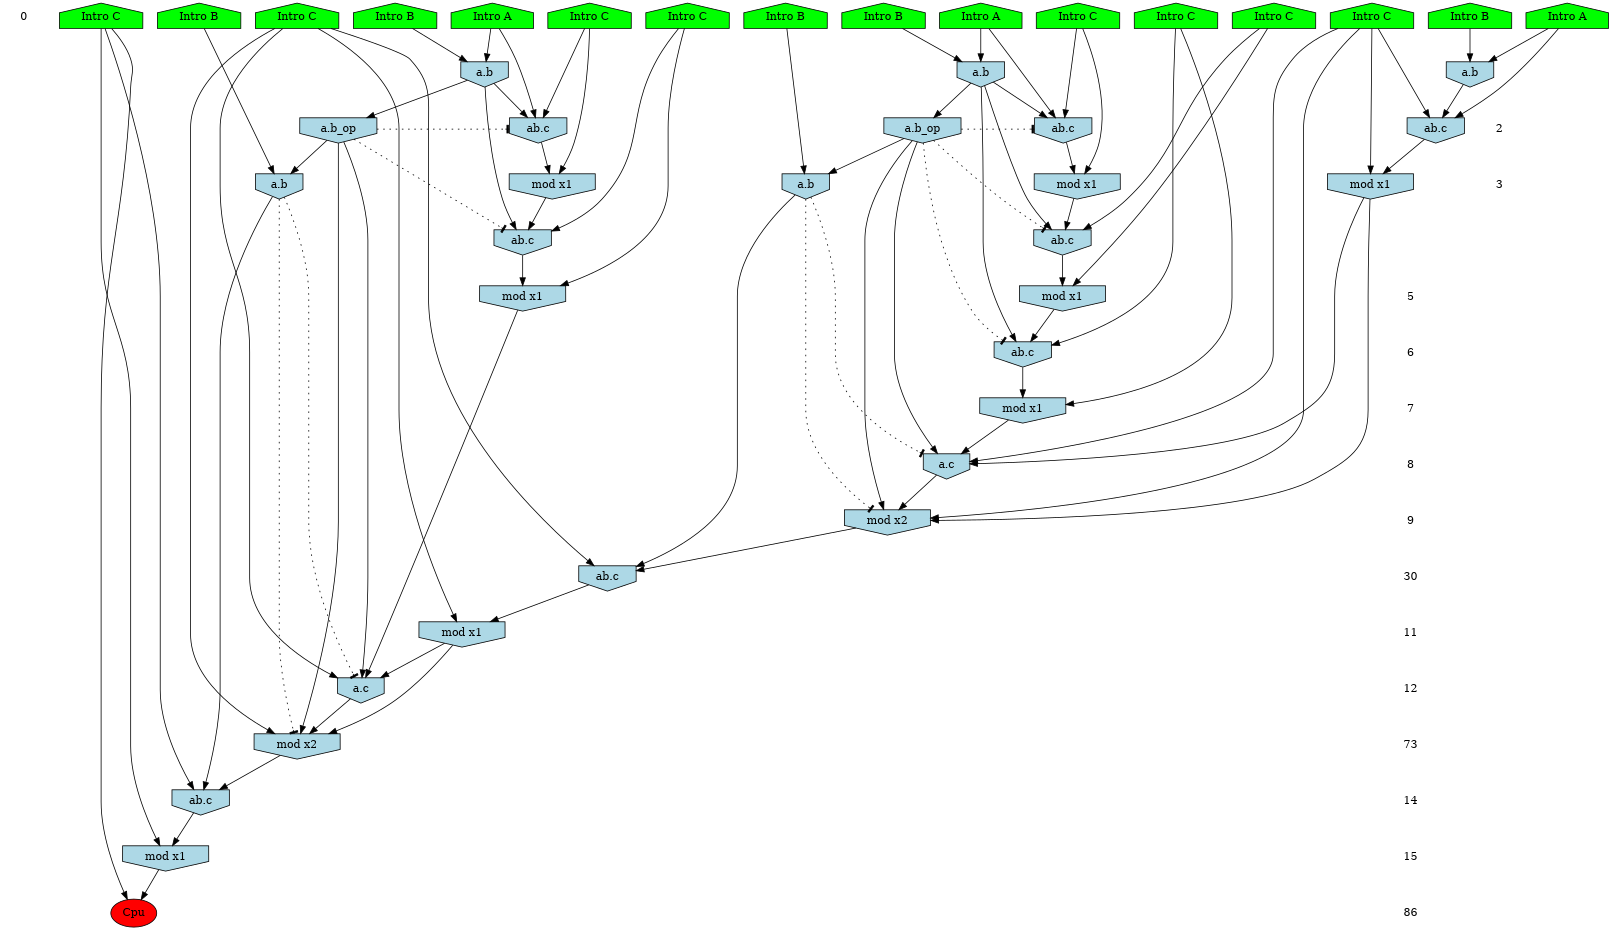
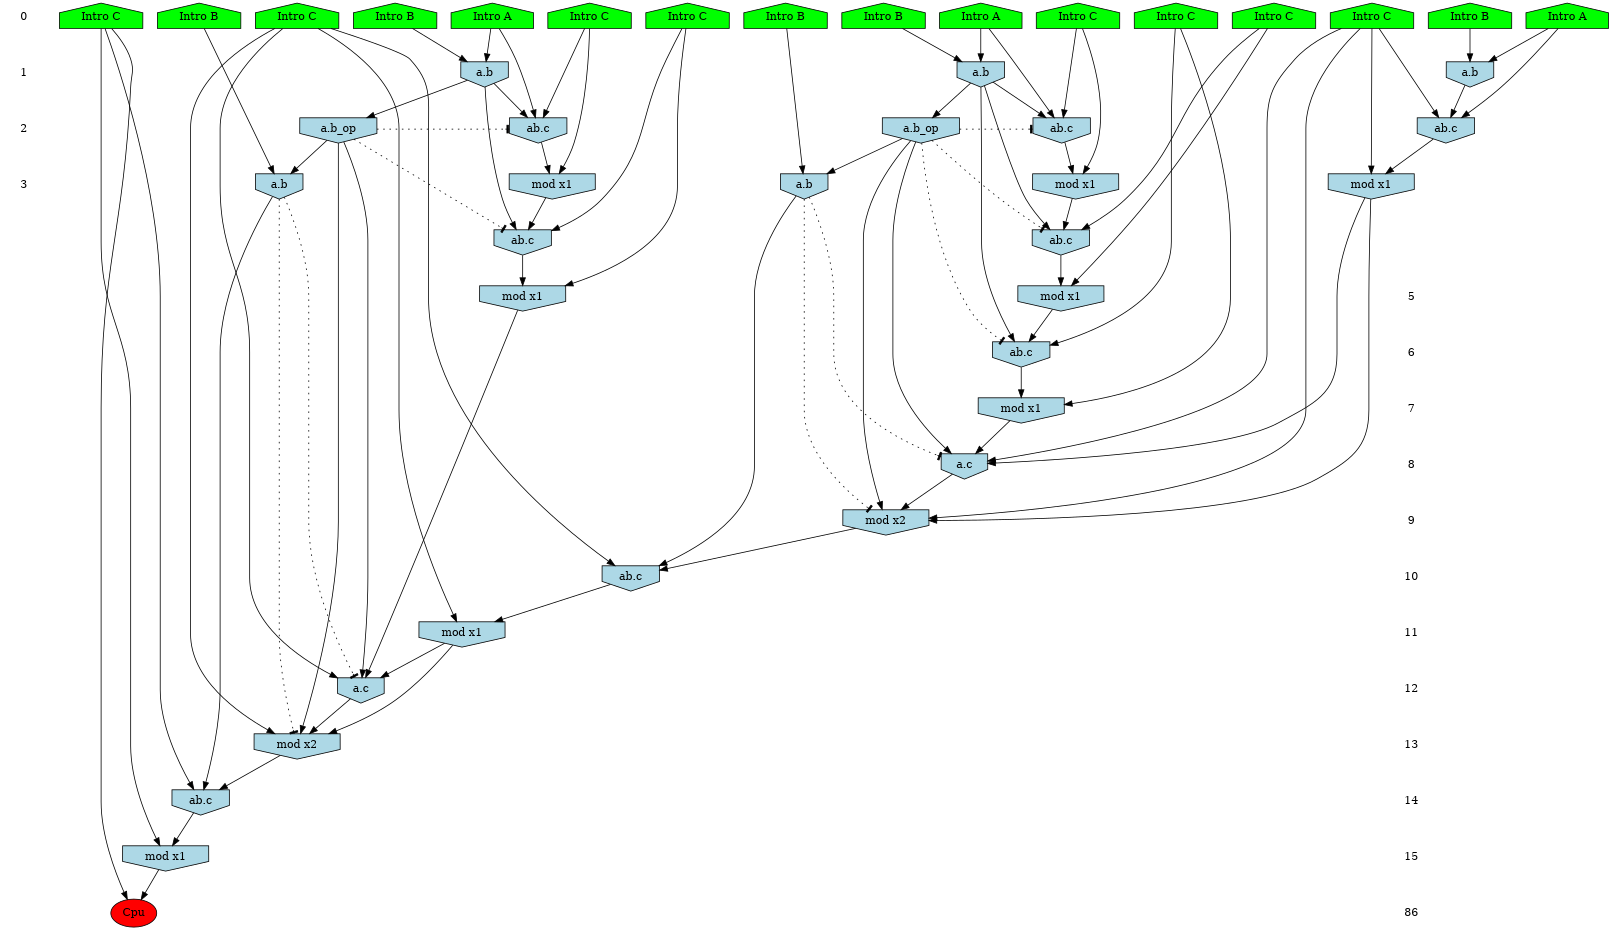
node "1": added
node "30": label "30" -> "10"
node "73": label "73" -> "13"
